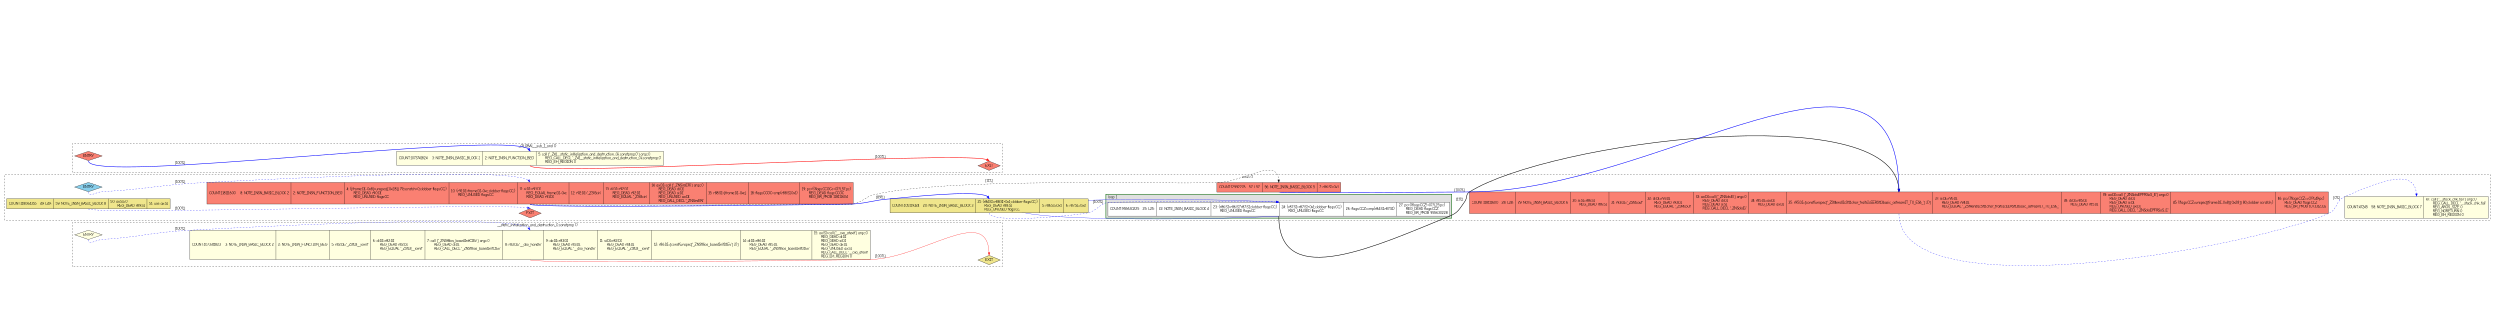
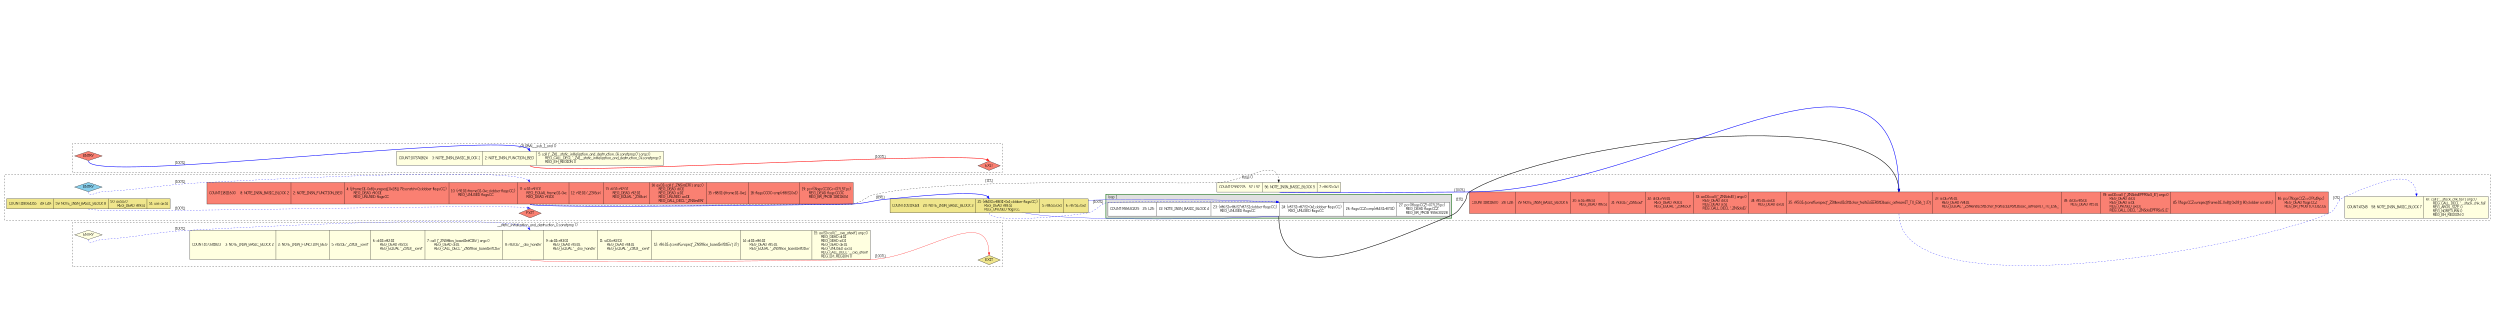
cluster "main ()": label "main ()" -> "flags ()"
node "COUNT:12992276   57: L57:": fillcolor salmon -> lightyellow
